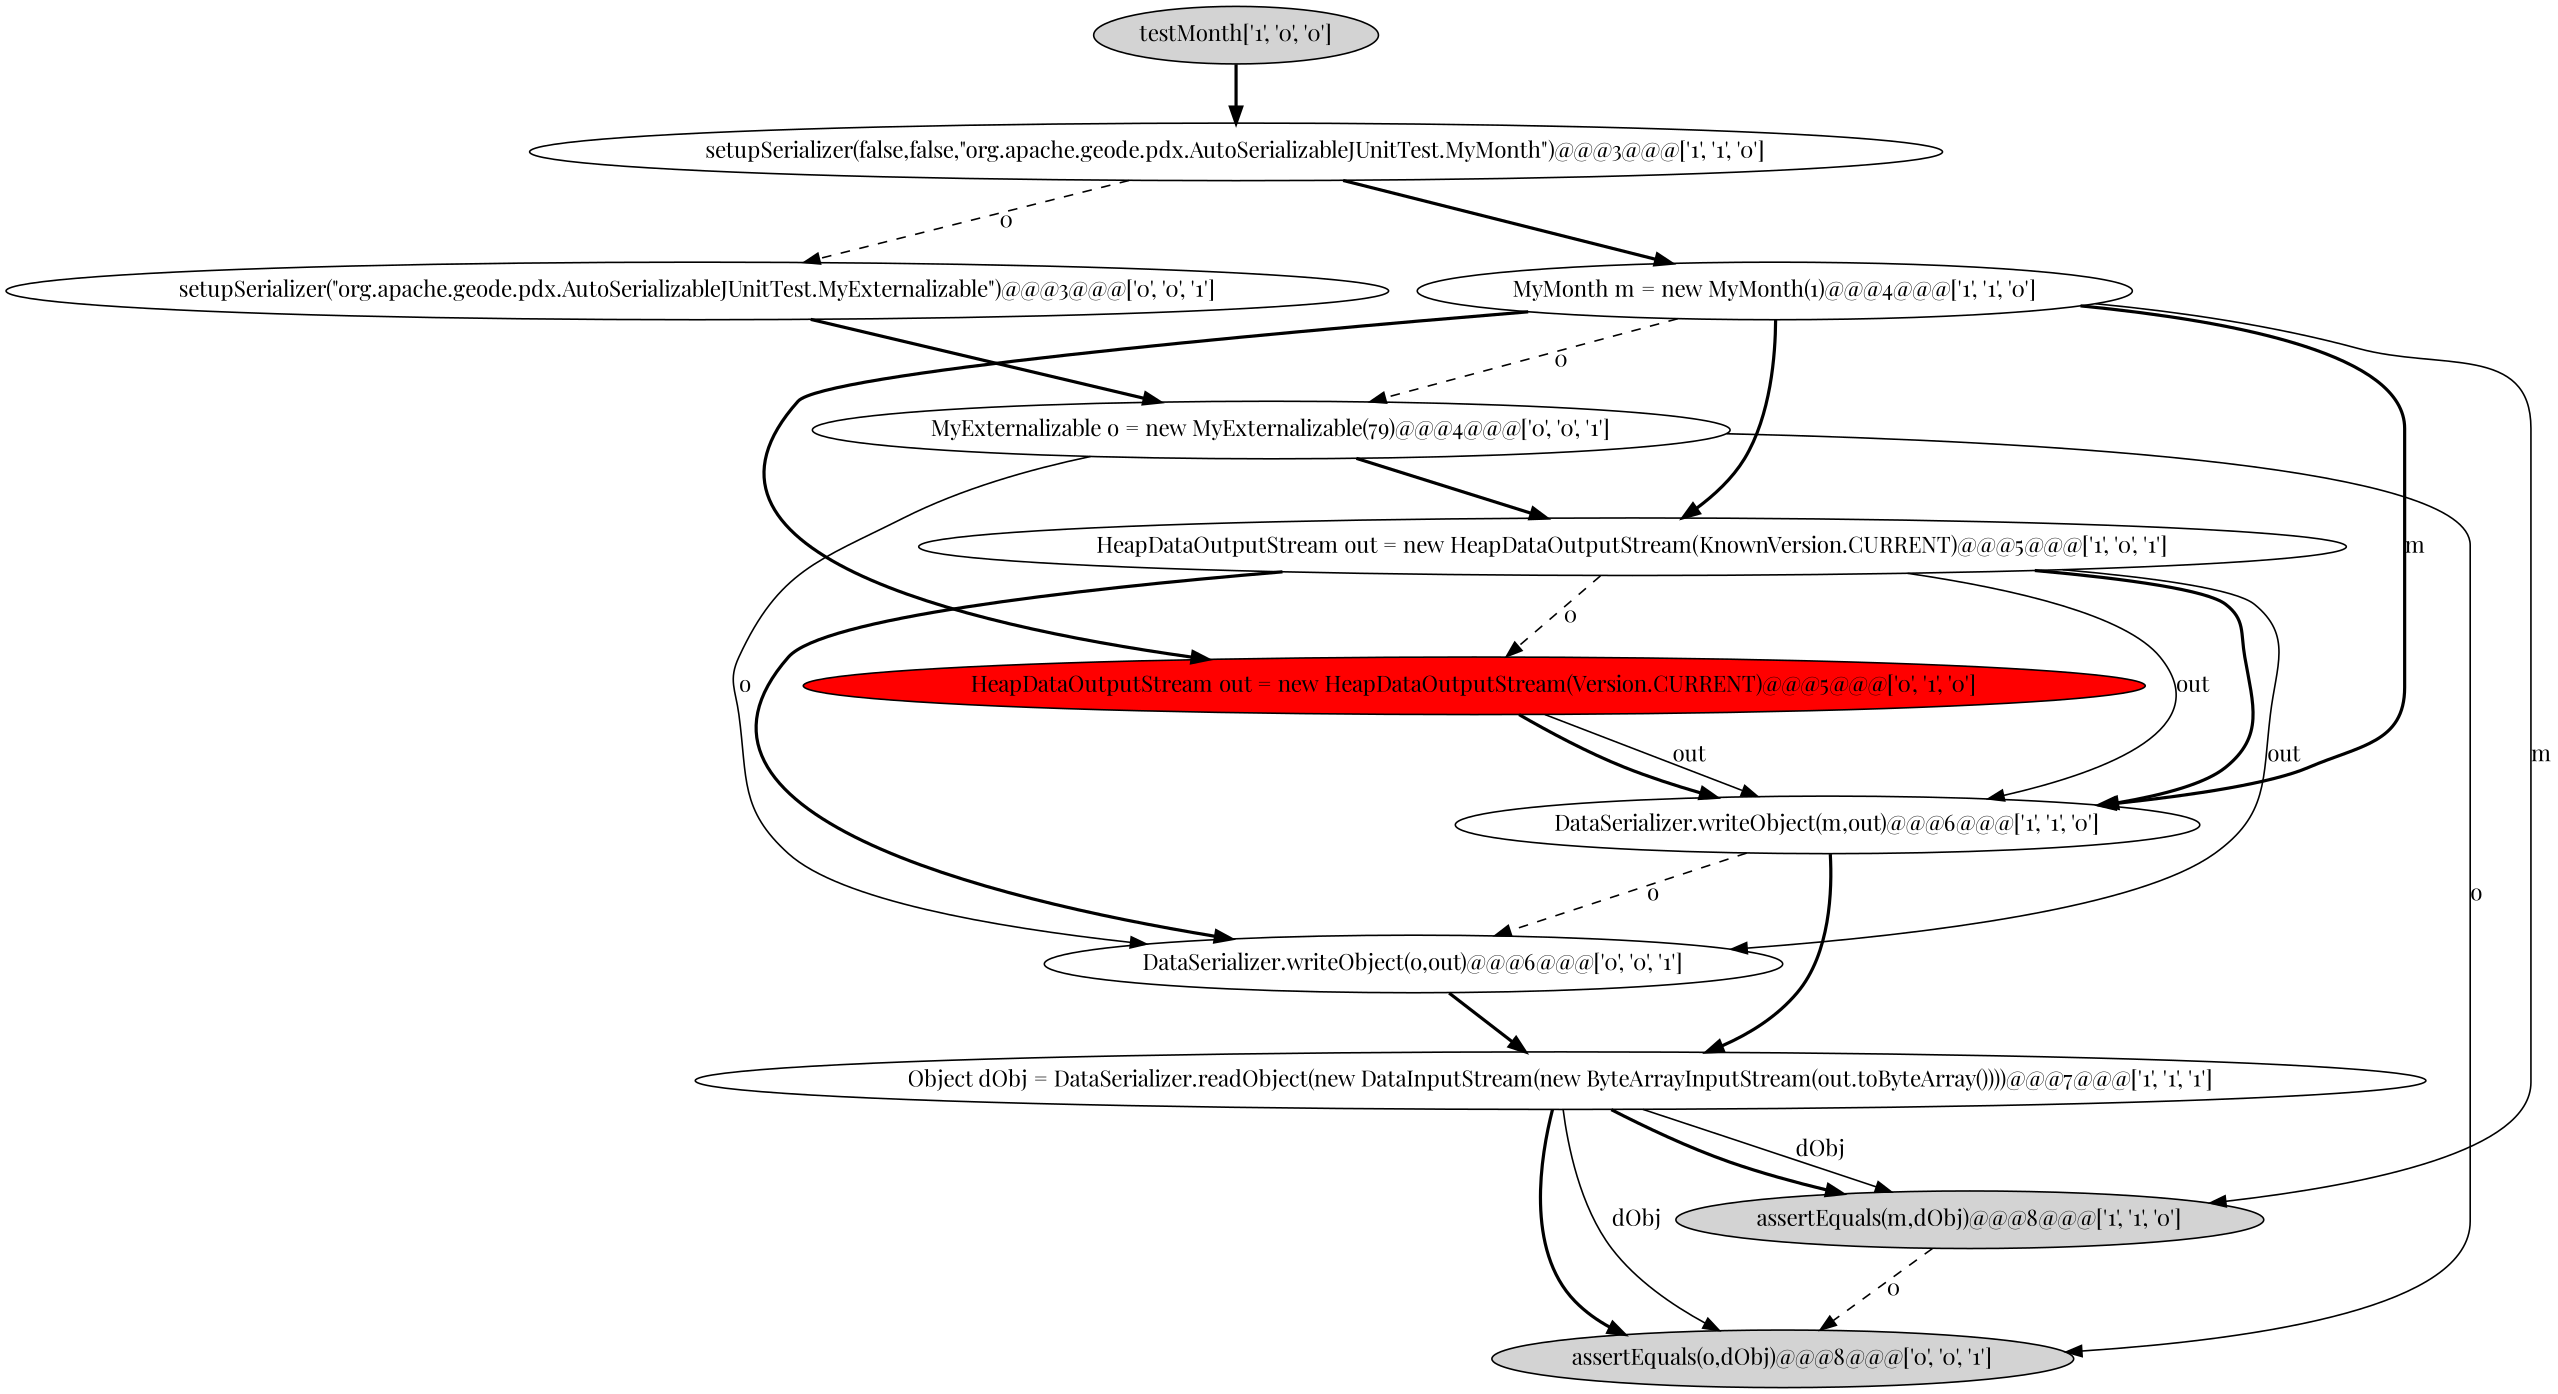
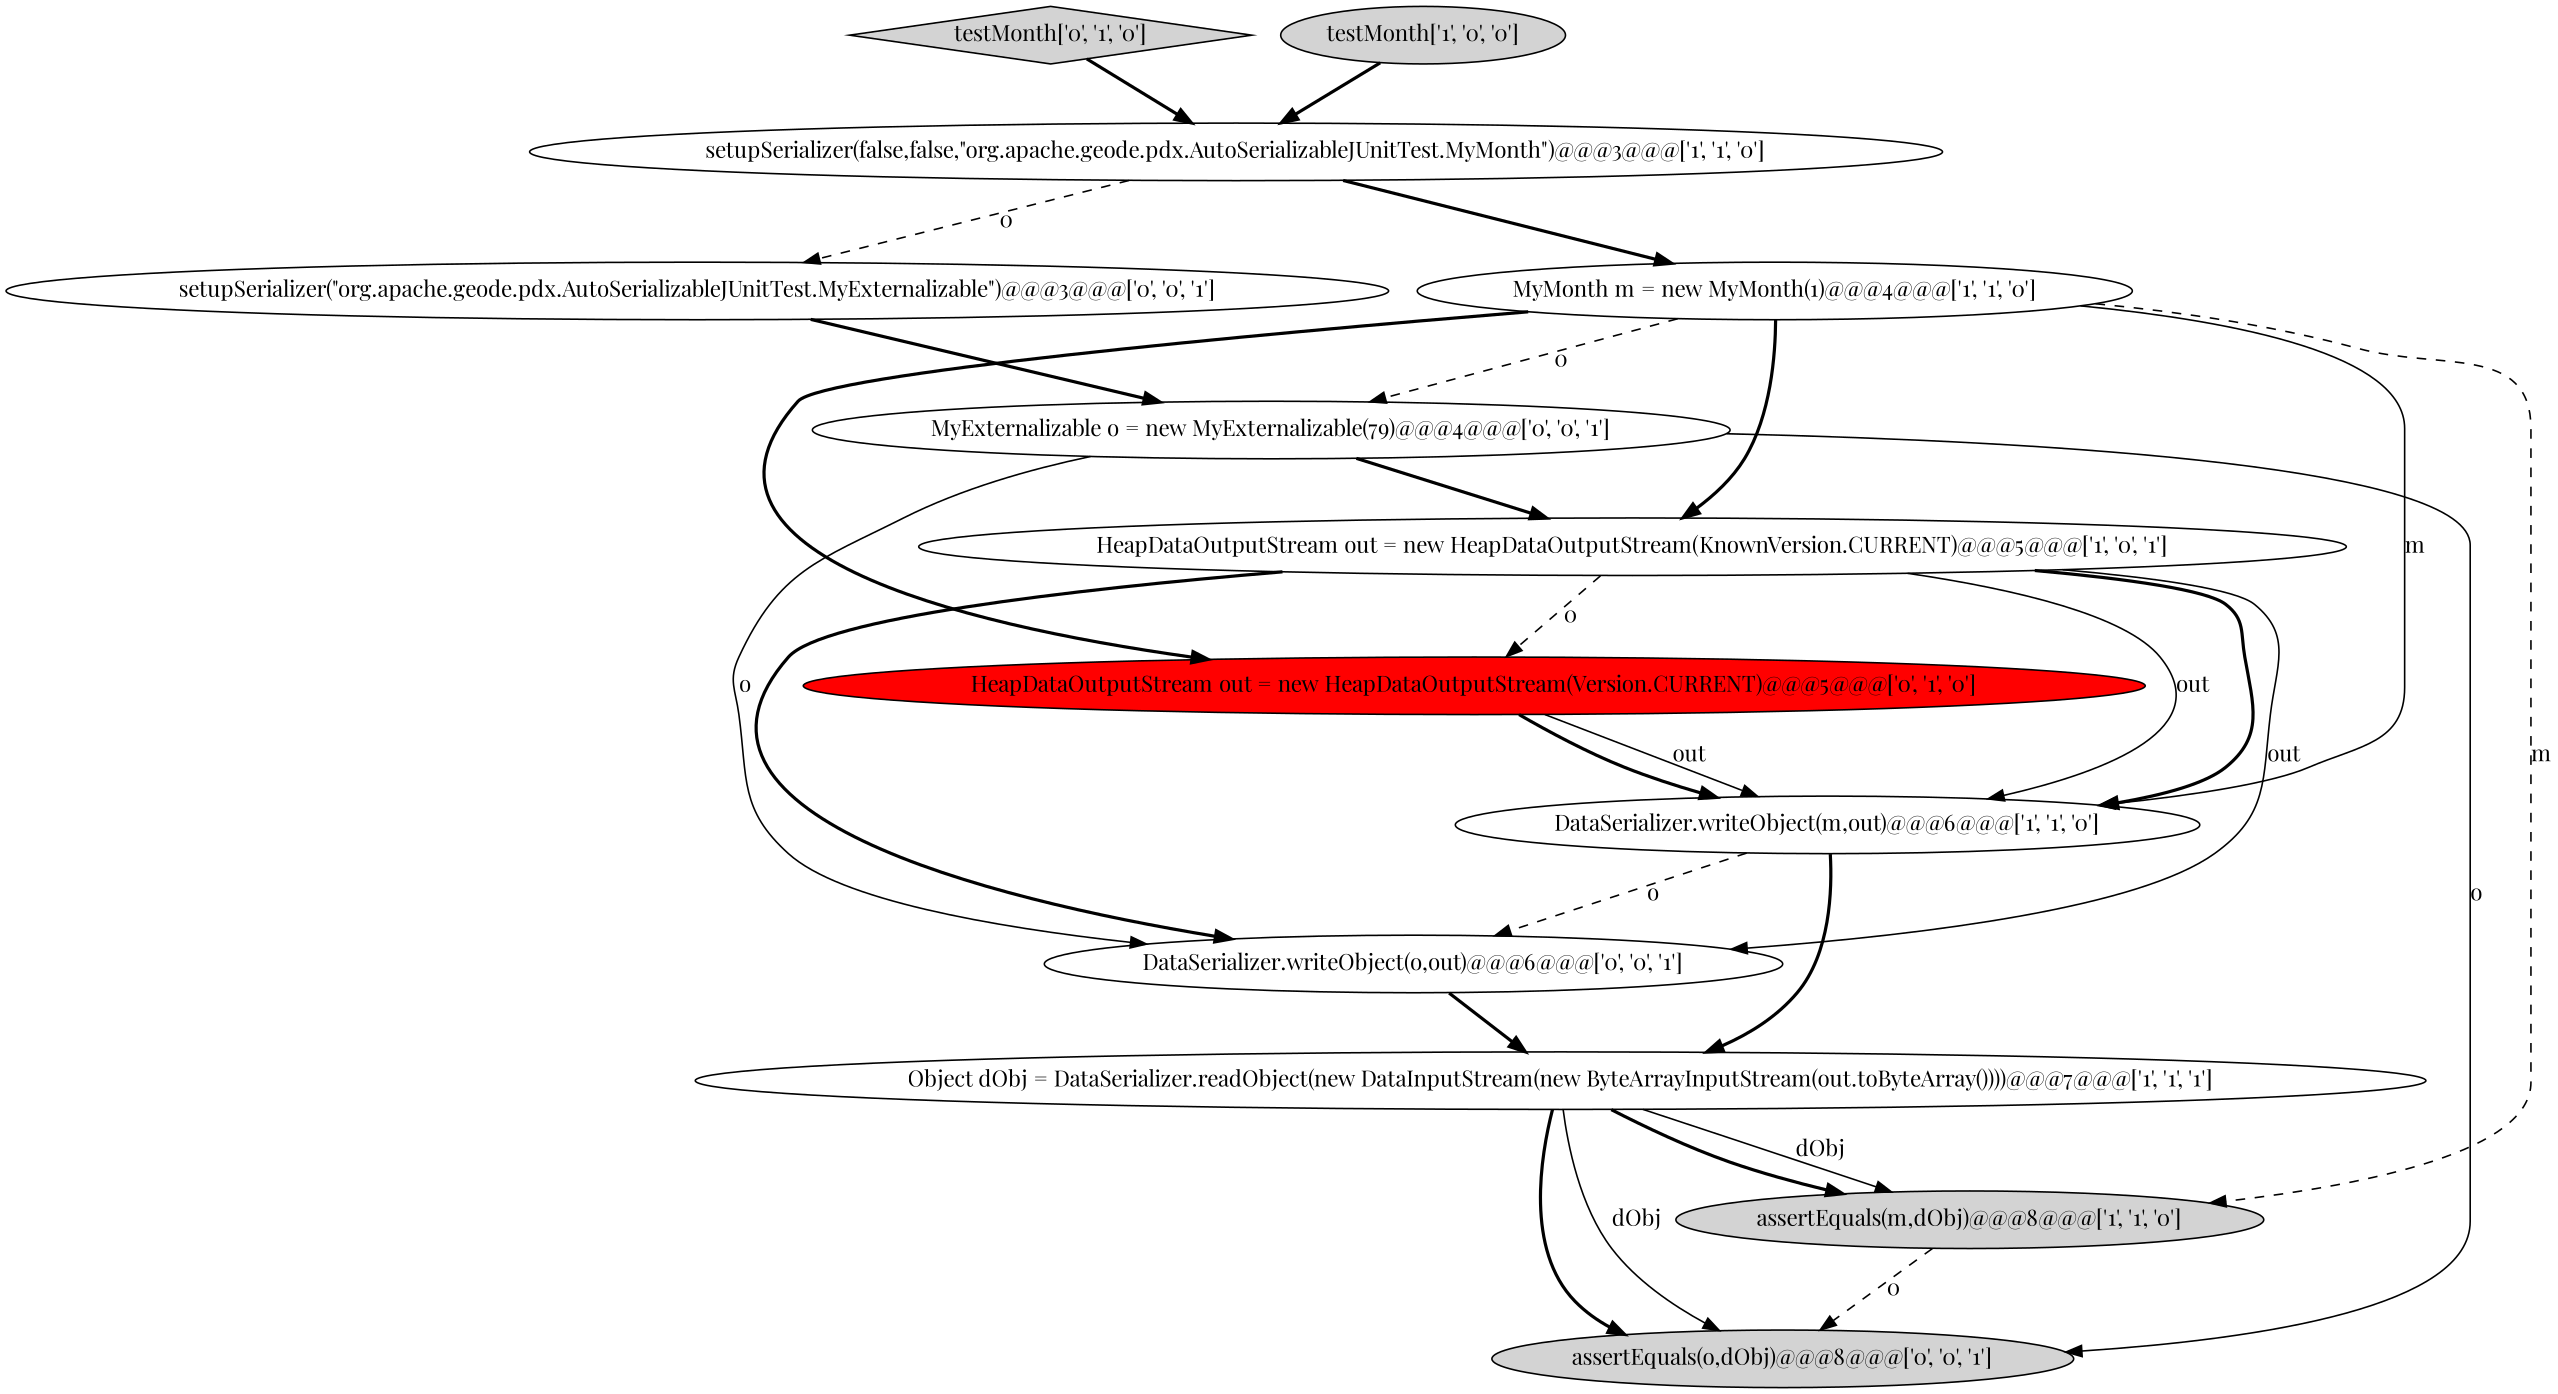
node "testMonth['0', '1', '0']": added
edge "MyMonth m = new MyMonth(1)@@@4@@@['1', '1', '0']" -> "DataSerializer.writeObject(m,out)@@@6@@@['1', '1', '0']": style bold -> solid
edge "MyMonth m = new MyMonth(1)@@@4@@@['1', '1', '0']" -> "assertEquals(m,dObj)@@@8@@@['1', '1', '0']": style solid -> dashed
